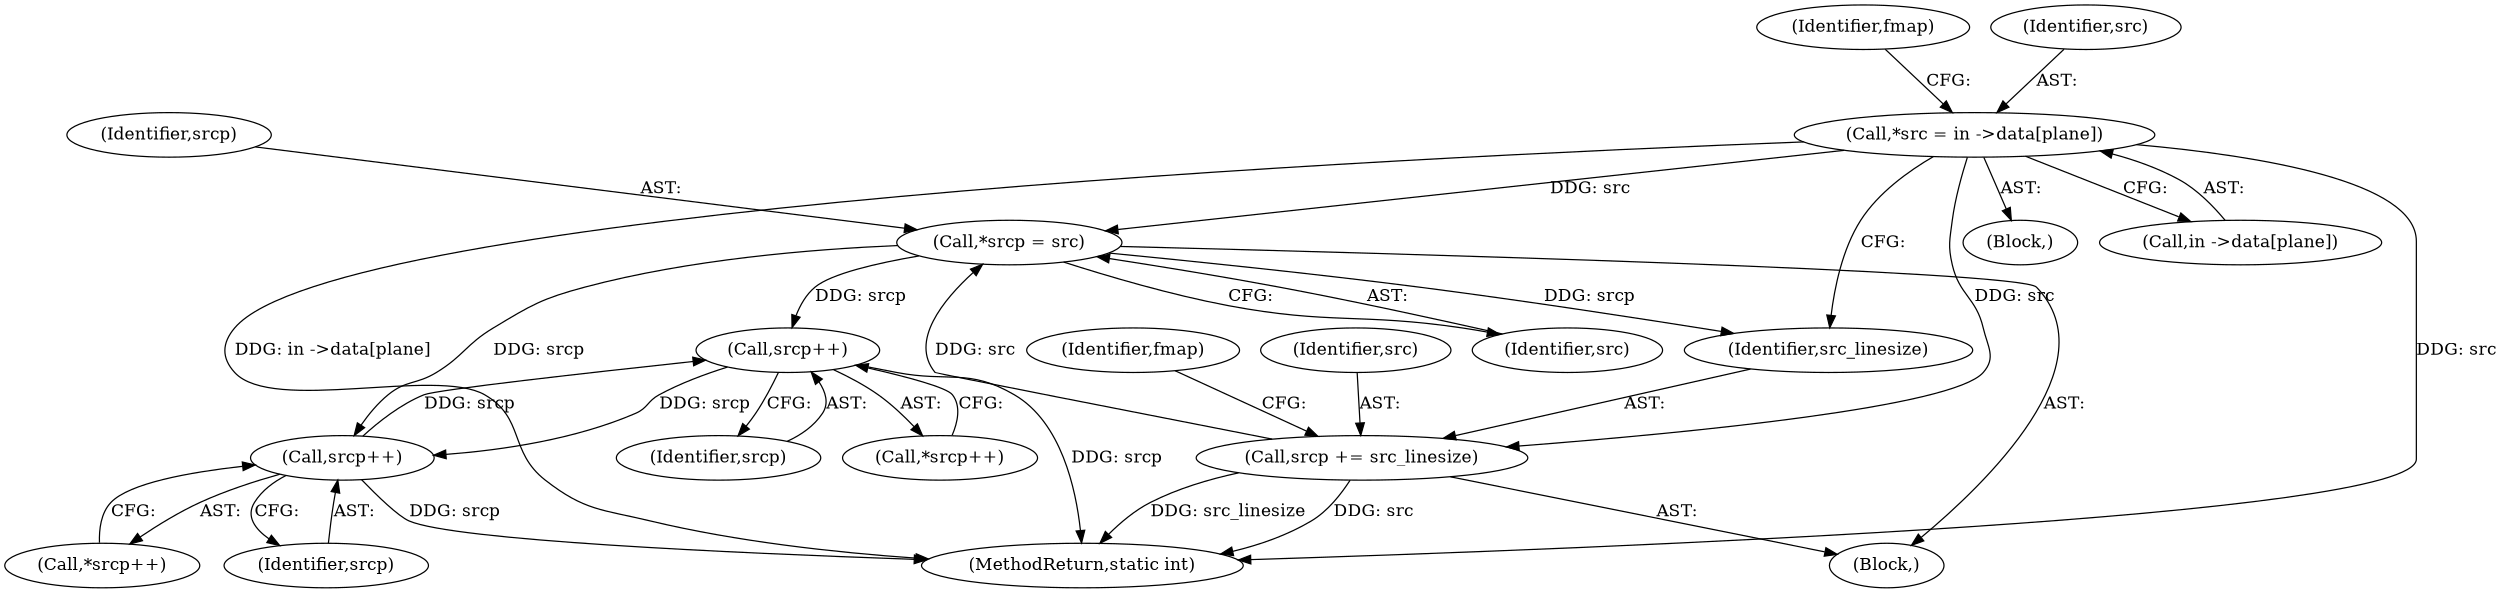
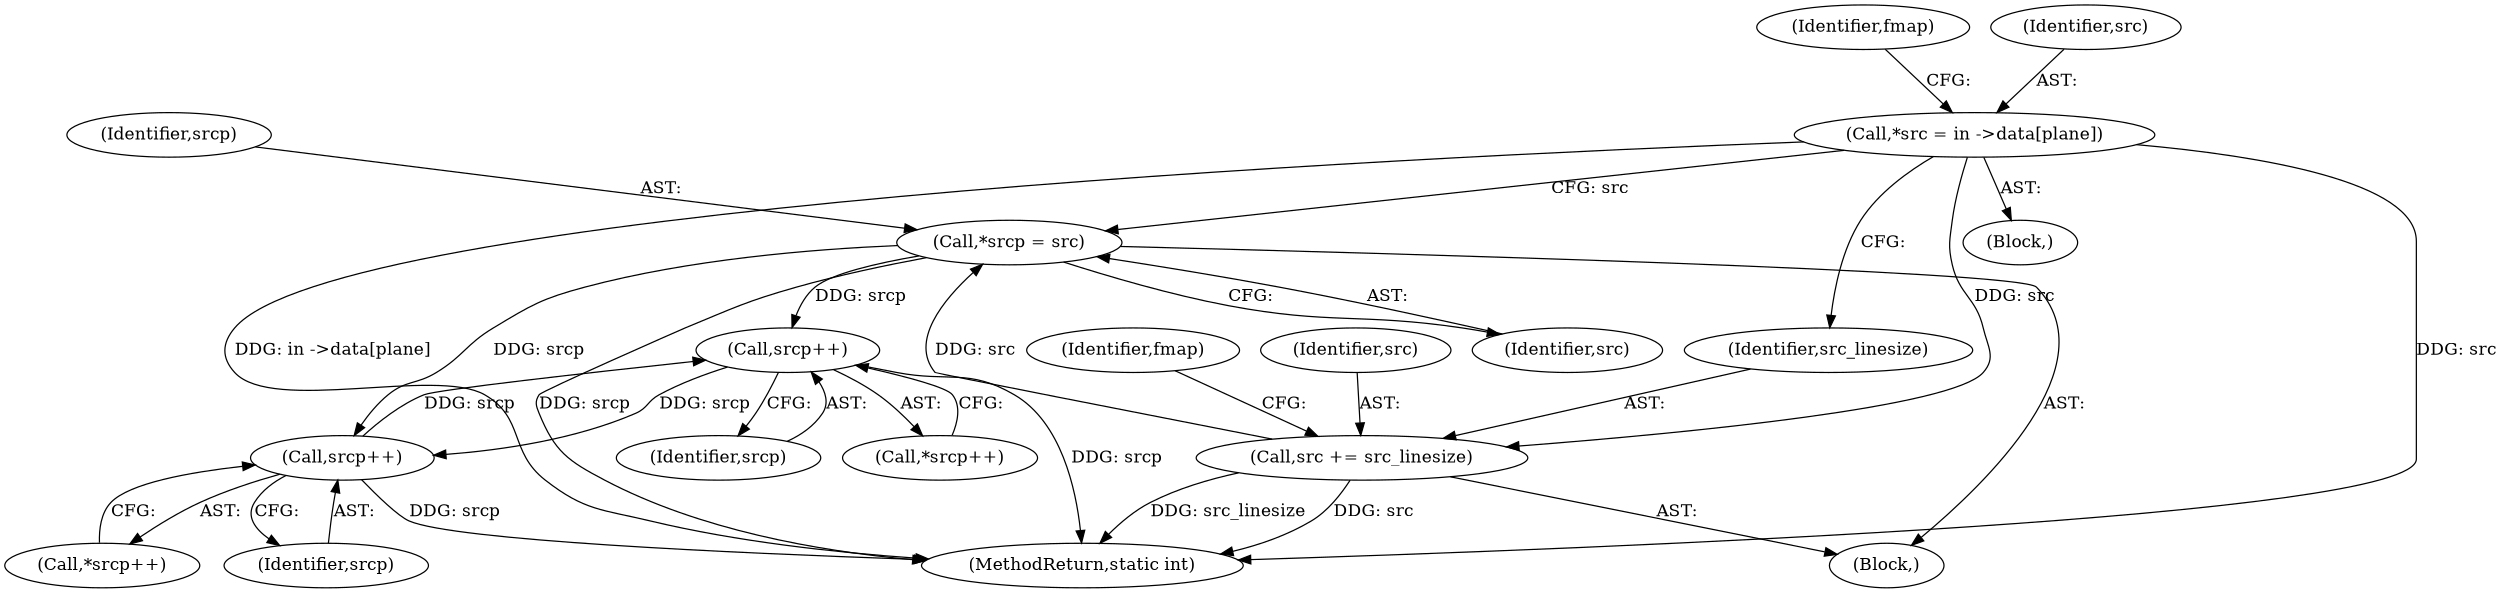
edge "(Call,*src = in ->data[plane])" -> "(Call,*srcp = src)": label "DDG: src" -> "CFG: src"
node "(Call,in ->data[plane])": removed
edge "(Call,*srcp = src)" -> "(Identifier,src_linesize)": now "(Call,*srcp = src)" -> "(MethodReturn,static int)"
node "(Call,srcp += src_linesize)": label "(Call,srcp += src_linesize)" -> "(Call,src += src_linesize)"
